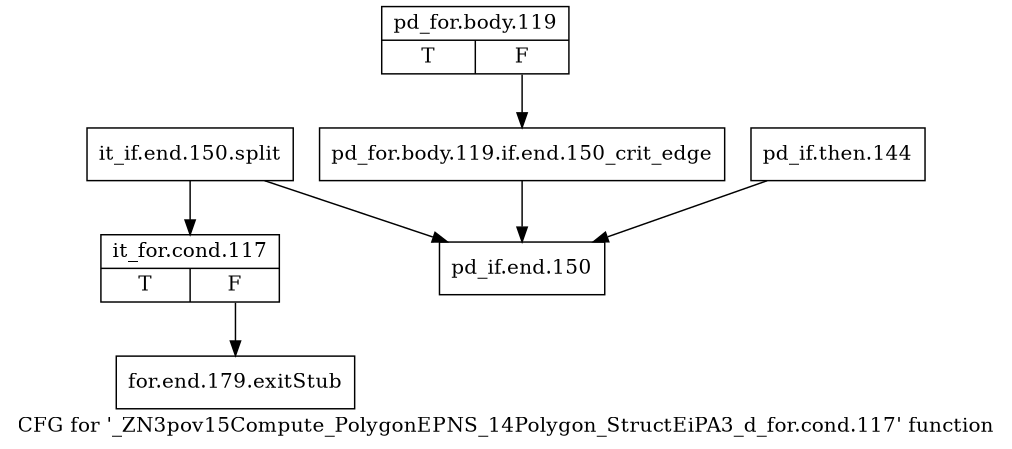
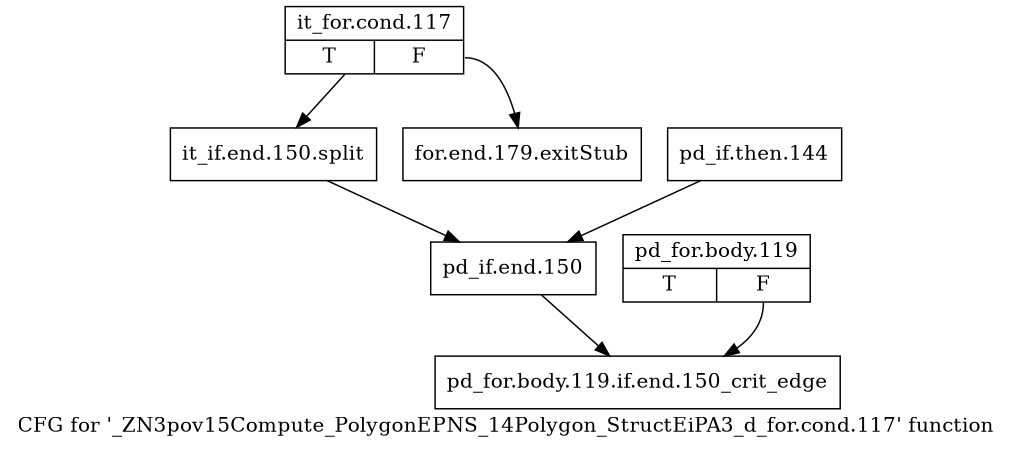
edge "it_if.end.150.split" -> "it_for.cond.117": reversed
edge "pd_for.body.119.if.end.150_crit_edge" -> "pd_if.end.150": reversed
